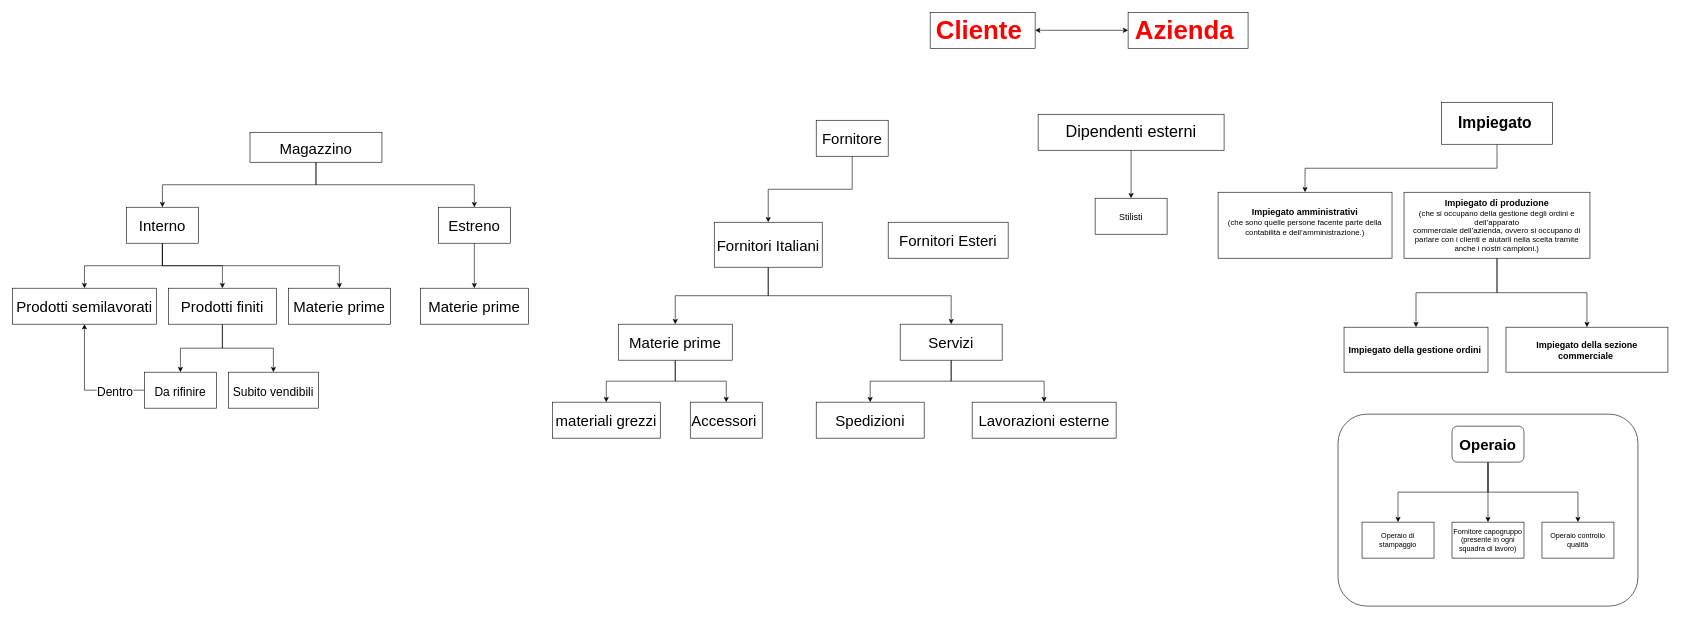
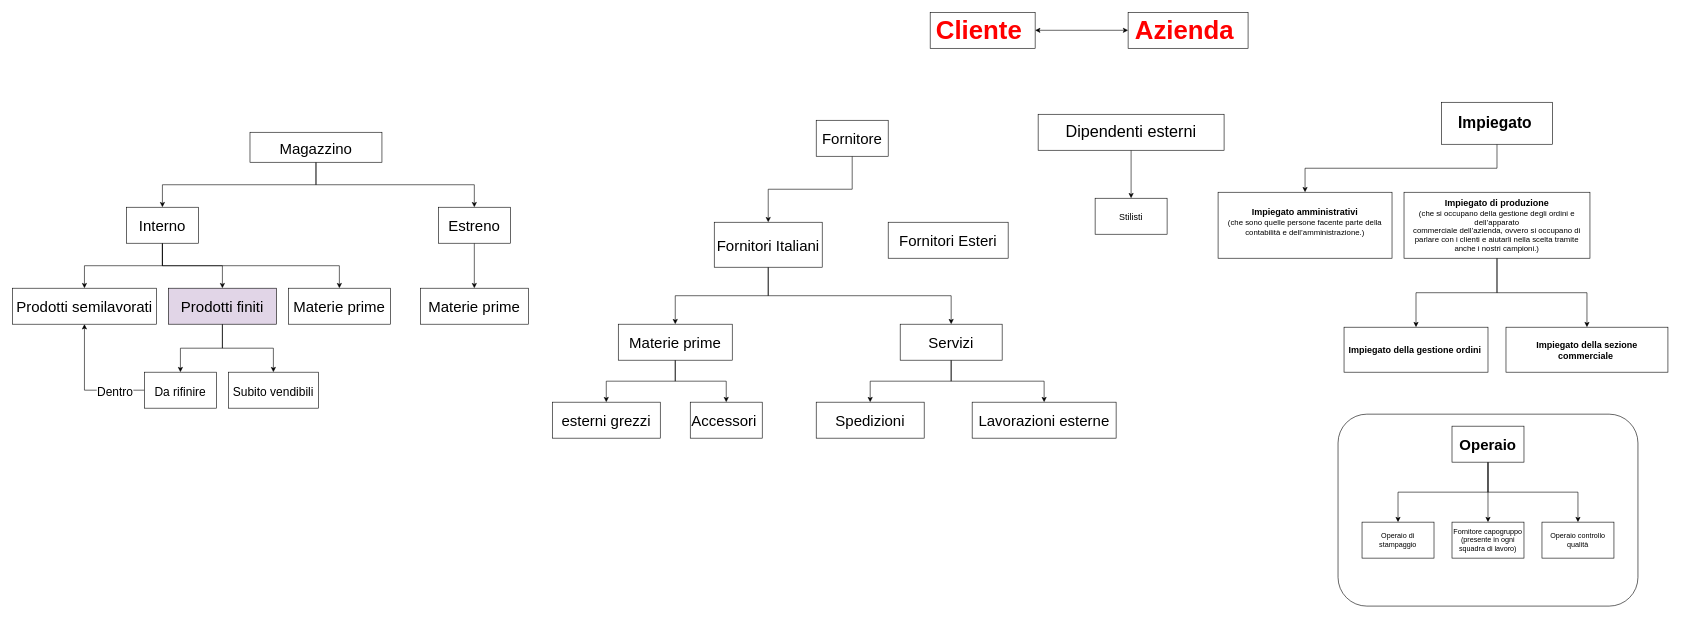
node "Prodotti finiti": fillcolor #ffffff -> #e1d5e7
node "materiali grezzi": label "materiali grezzi" -> "esterni grezzi"
node "Operaio": shape rounded rectangle -> rectangle
